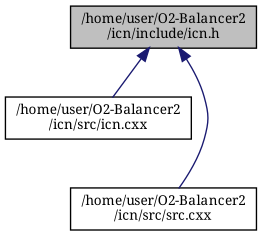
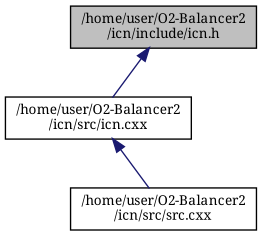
edge "/home/user/O2-Balancer2 /icn/src/src.cxx" -> "/home/user/O2-Balancer2 /icn/include/icn.h": now "/home/user/O2-Balancer2 /icn/src/src.cxx" -> "/home/user/O2-Balancer2 /icn/src/icn.cxx"
